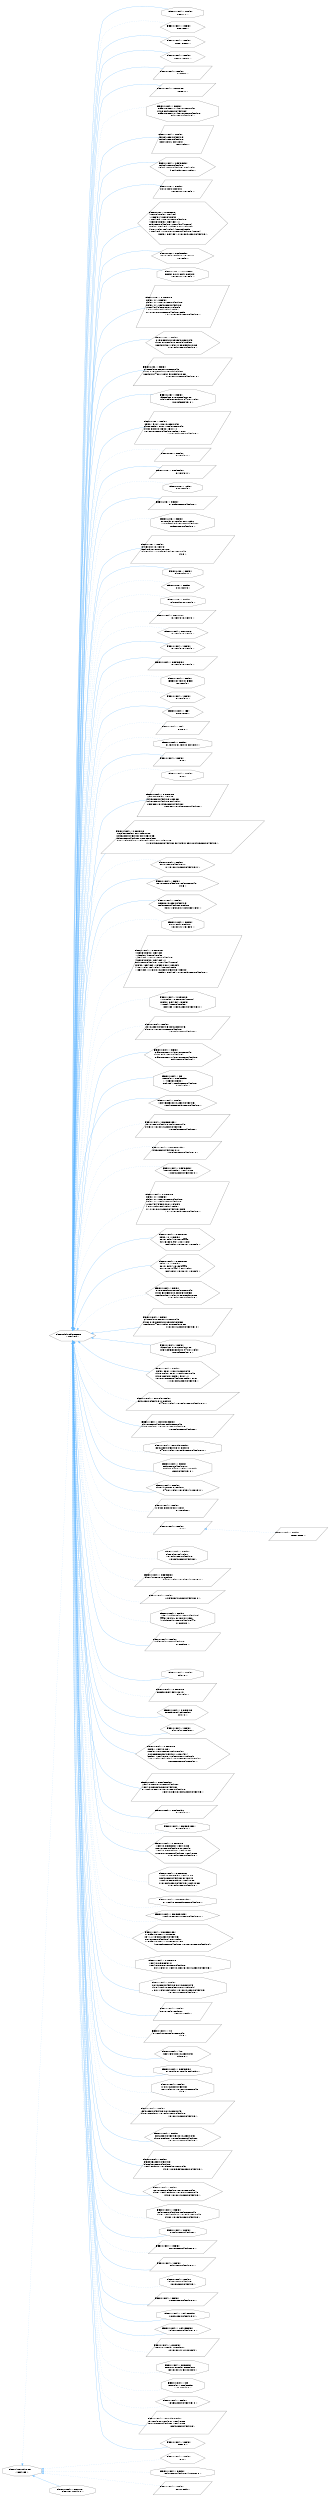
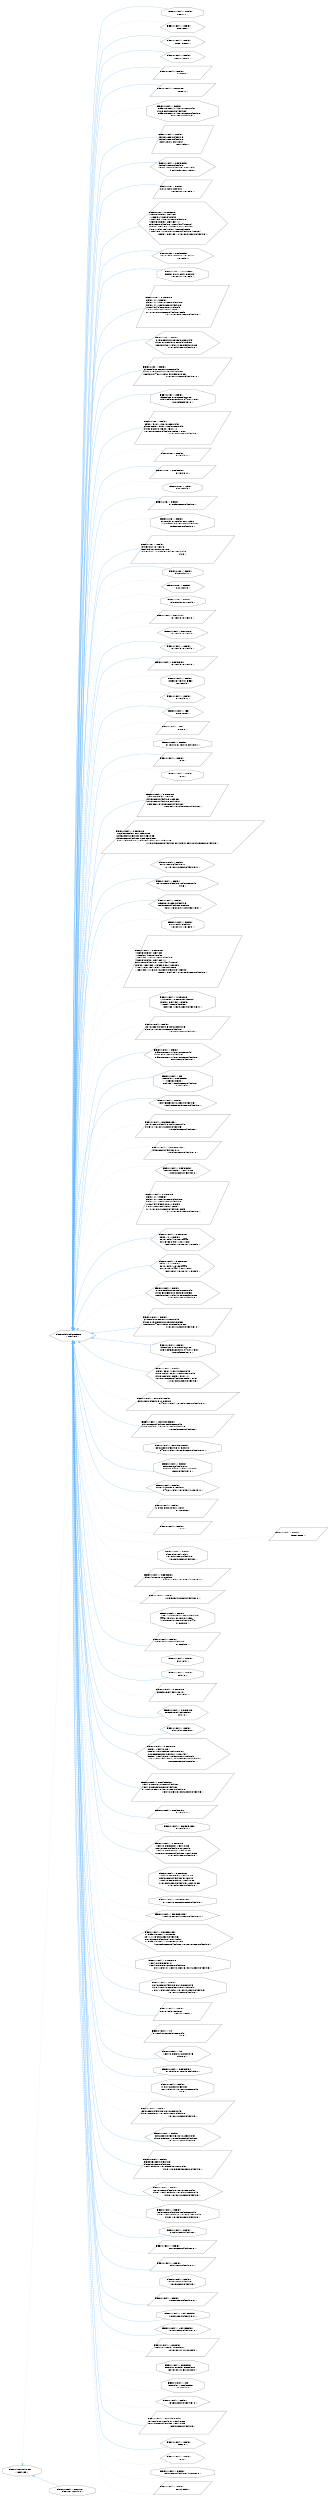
node "Eigen::Matrix< Scalar, Eigen::Dynamic, Eigen ::Dynamic >": label "Eigen::Matrix< Scalar, Eigen::Dynamic, Eigen ::Dynamic >" -> "Eigen::Matrix< Scalar, Flags::Dynamic, Eigen ::Dynamic >"
edge "Eigen::Matrix< Scalar, _Deg, _Deg >" -> "Eigen::Matrix< Scalar, 2, 1 >": now "Eigen::Matrix< Scalar, _Deg, _Deg >" -> "Eigen::PlainObjectBase < Derived >"
node "Eigen::Matrix< Scalar, Dim, Dim >": added
node "Eigen::Matrix< int, IsColMajor::RowsAtCompile Time, 1 >": label "Eigen::Matrix< int, IsColMajor::RowsAtCompile Time, 1 >" -> "Eigen::Matrix< int, MatrixType::RowsAtCompile Time, 1 >"
edge "Eigen::Matrix< Scalar, 2, 2 >" -> "Eigen::internal::type < Derived >": now "Eigen::Matrix< Scalar, 2, 2 >" -> "Eigen::PlainObjectBase < Derived >"
edge "Eigen::Matrix< Scalar, ColsAtCompileTimeMinusOne, 1 >" -> "Eigen::internal::type < Derived >": now "Eigen::Matrix< Scalar, ColsAtCompileTimeMinusOne, 1 >" -> "Eigen::PlainObjectBase < Derived >"
edge "Eigen::Matrix< Scalar, Rows, Cols >" -> "Eigen::internal::type < Derived >": now "Eigen::Matrix< Scalar, Rows, Cols >" -> "Eigen::PlainObjectBase < Derived >"
